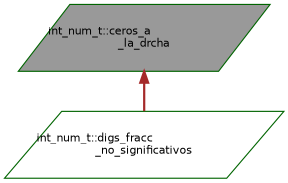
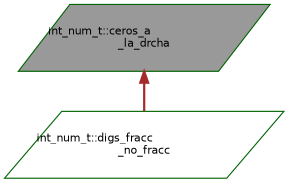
node "int_num_t::digs_fracc _no_significativos": label "int_num_t::digs_fracc _no_significativos" -> "int_num_t::digs_fracc _no_fracc"
